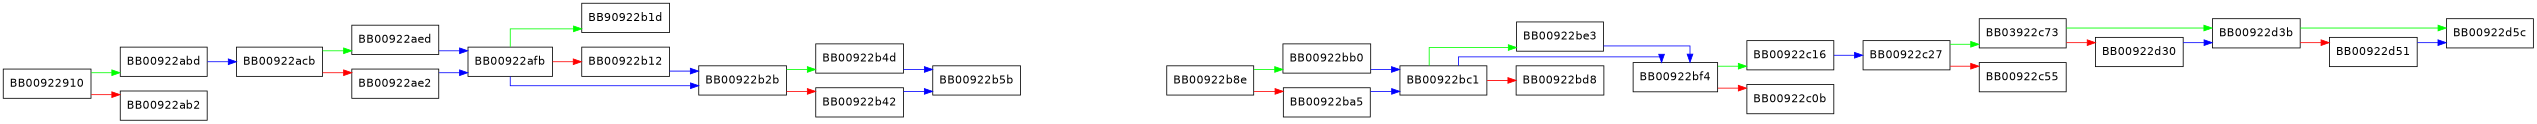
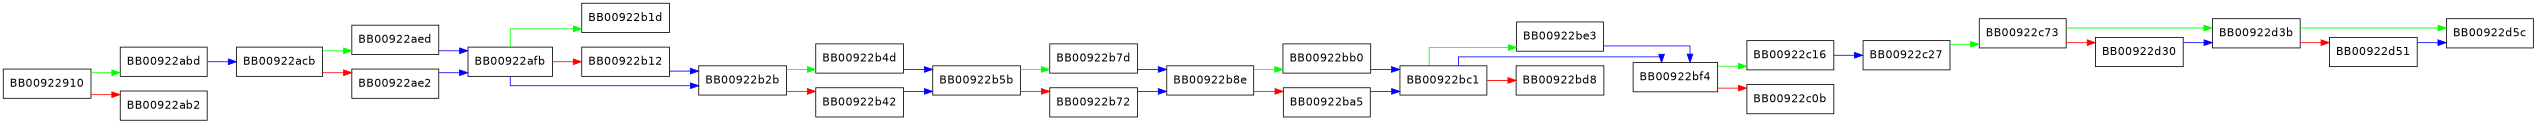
node "BB90922b1d": label "BB90922b1d" -> "BB00922b1d"
node "BB03922c73": label "BB03922c73" -> "BB00922c73"
node "BB00922b7d": added
node "BB00922c55": removed
node "BB00922b72": added
